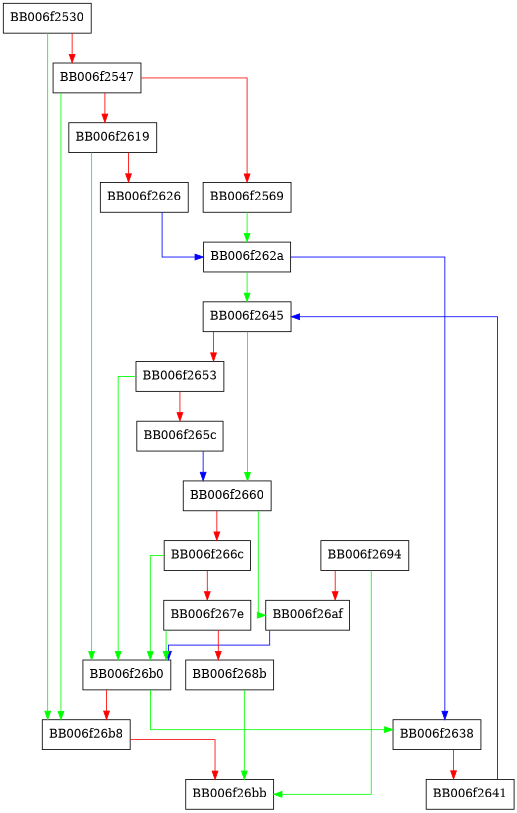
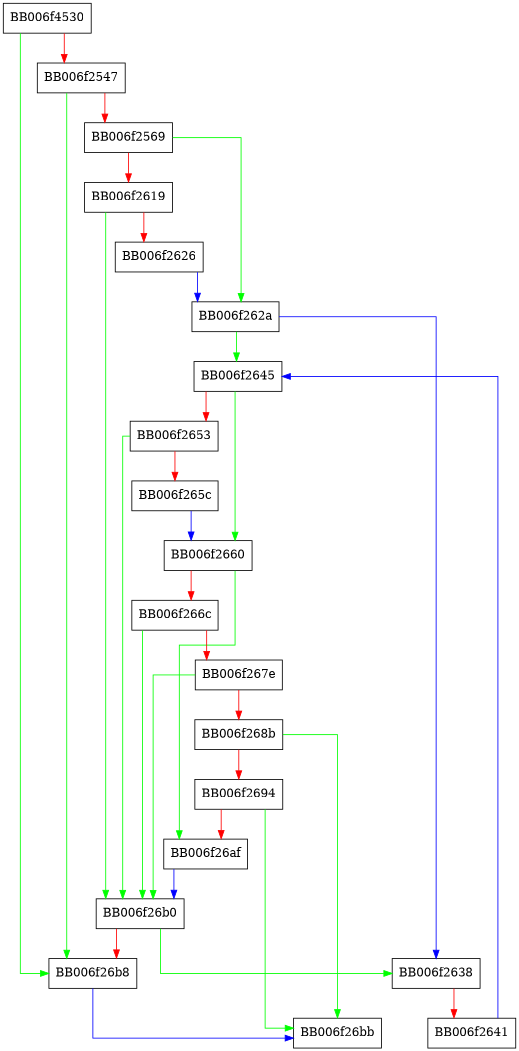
node "BB006f2530": label "BB006f2530" -> "BB006f4530"
edge "BB006f2547" -> "BB006f2619": now "BB006f2569" -> "BB006f2619"
edge "BB006f26b8" -> "BB006f26bb": color red -> blue
edge "BB006f268b" -> "BB006f2694": added
